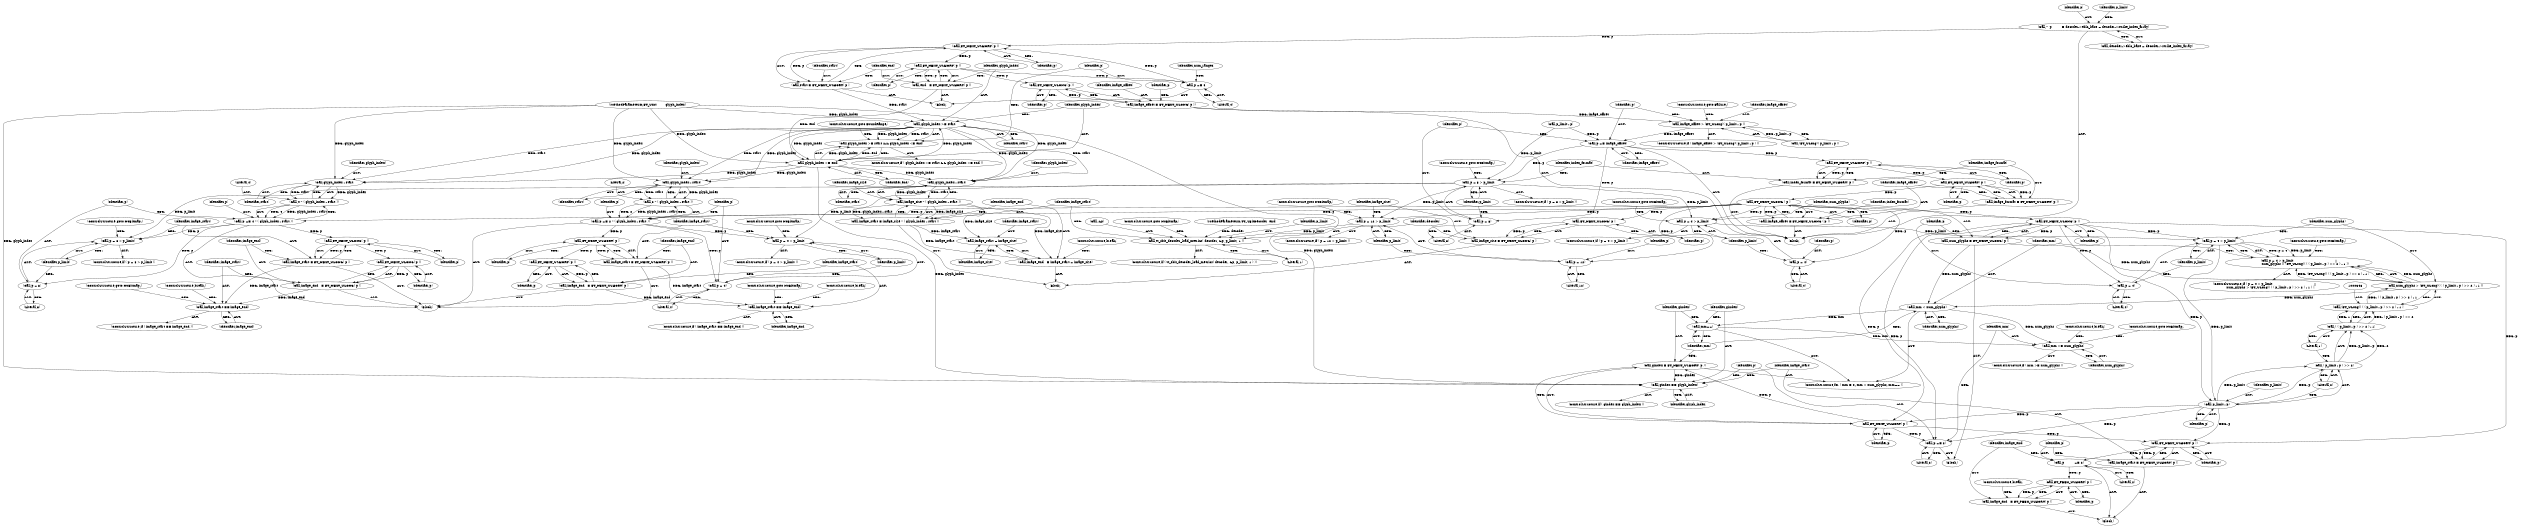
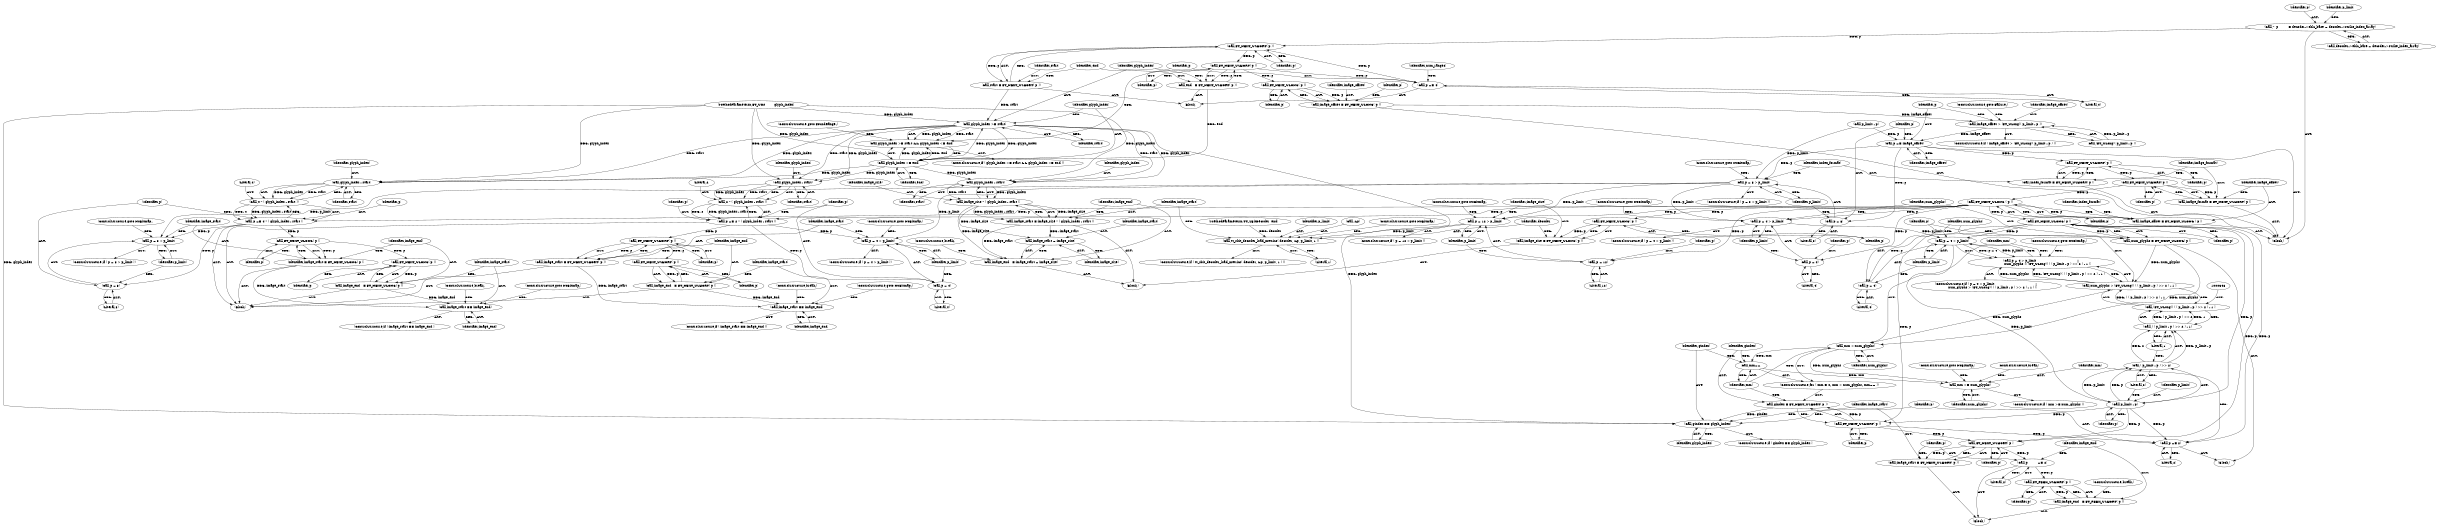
node "(Call,image_start = FT_NEXT_ULONG( p ))": label "(Call,image_start = FT_NEXT_ULONG( p ))" -> "(Identifier,image_start = FT_NEXT_ULONG( p ))"
edge "(Call,gindex = FT_NEXT_USHORT( p ))" -> "(ControlStructure,for ( mm = 0; mm < num_glyphs; mm++ ))": reversed
edge "(Call,glyph_index <= end)" -> "(Call,gindex == glyph_index)": removed, label "DDG: glyph_index"
